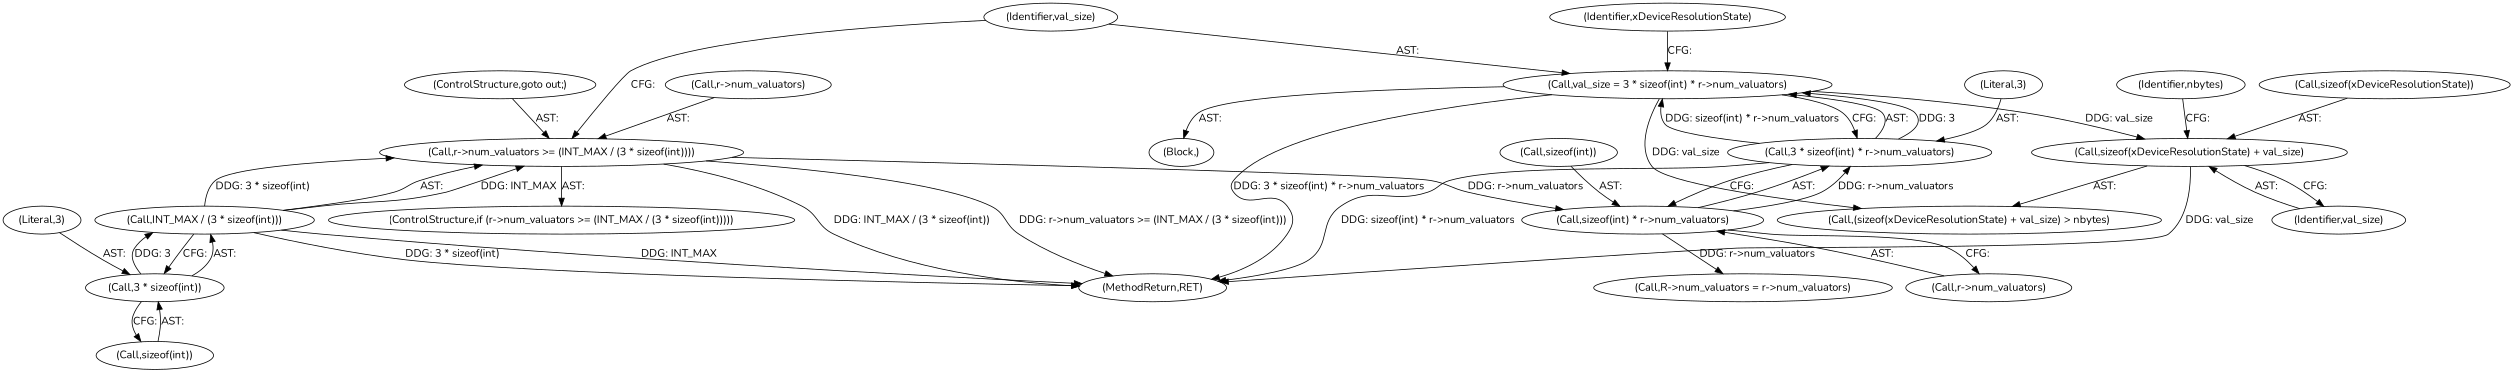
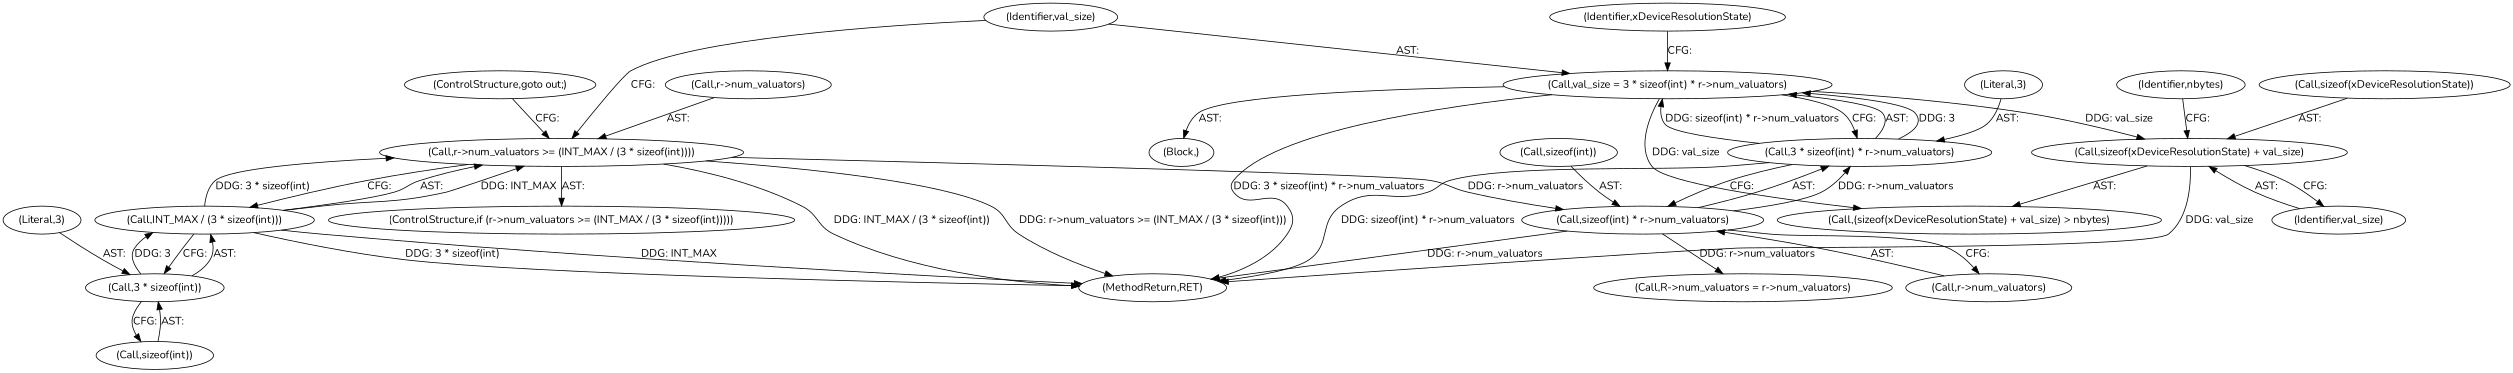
edge "(ControlStructure,goto out;)" -> "(Call,r->num_valuators >= (INT_MAX / (3 * sizeof(int))))": label "AST: " -> "CFG: "
edge "(Call,r->num_valuators >= (INT_MAX / (3 * sizeof(int))))" -> "(Call,INT_MAX / (3 * sizeof(int)))": added, label "CFG:"
edge "(Call,sizeof(int) * r->num_valuators)" -> "(MethodReturn,RET)": added, label "DDG: r->num_valuators"
